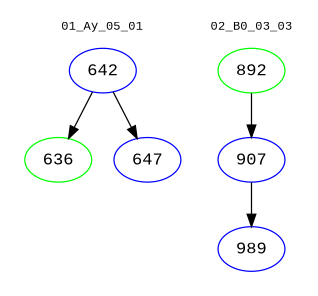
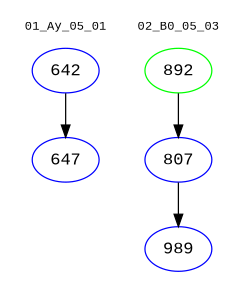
cluster "02_B0_03_03": label "02_B0_03_03" -> "02_B0_05_03"
node "636": removed
node "907": label "907" -> "807"
